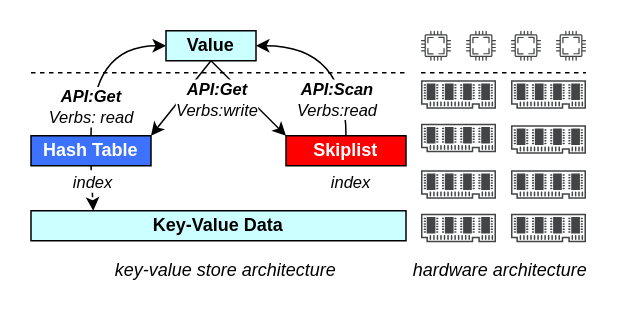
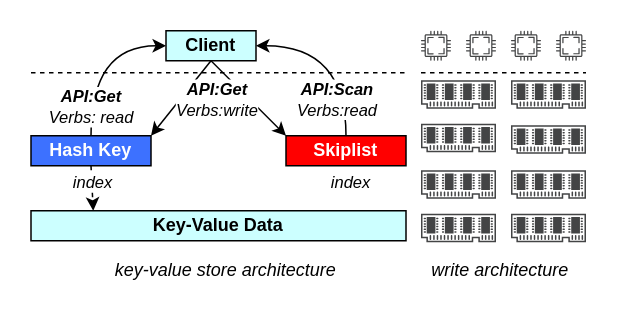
node "Value": label "Value" -> "Client"
node "Hash Table": label "Hash Table" -> "Hash Key"
node "hardware architecture": label "hardware architecture" -> "write architecture"
